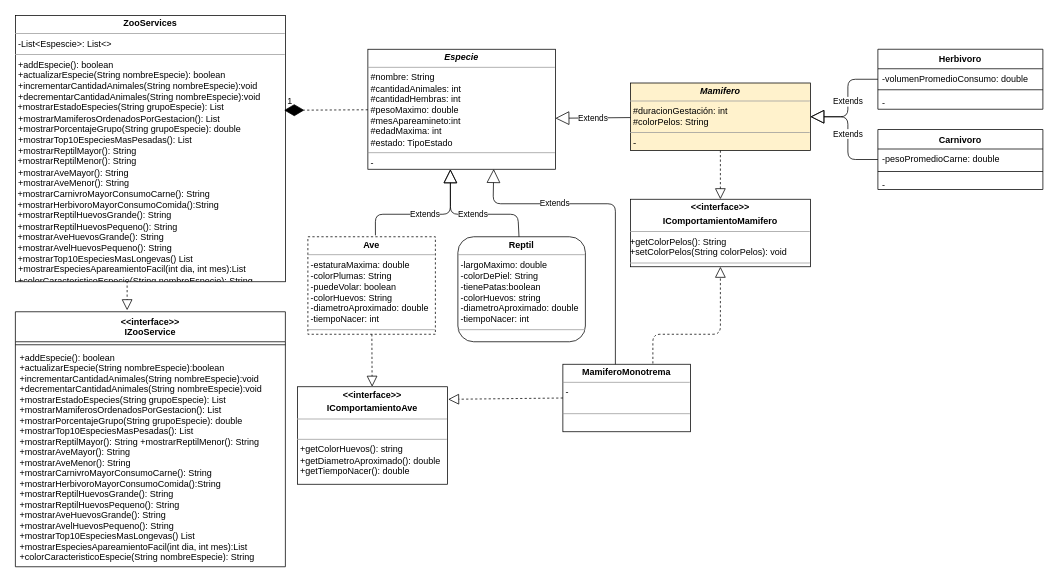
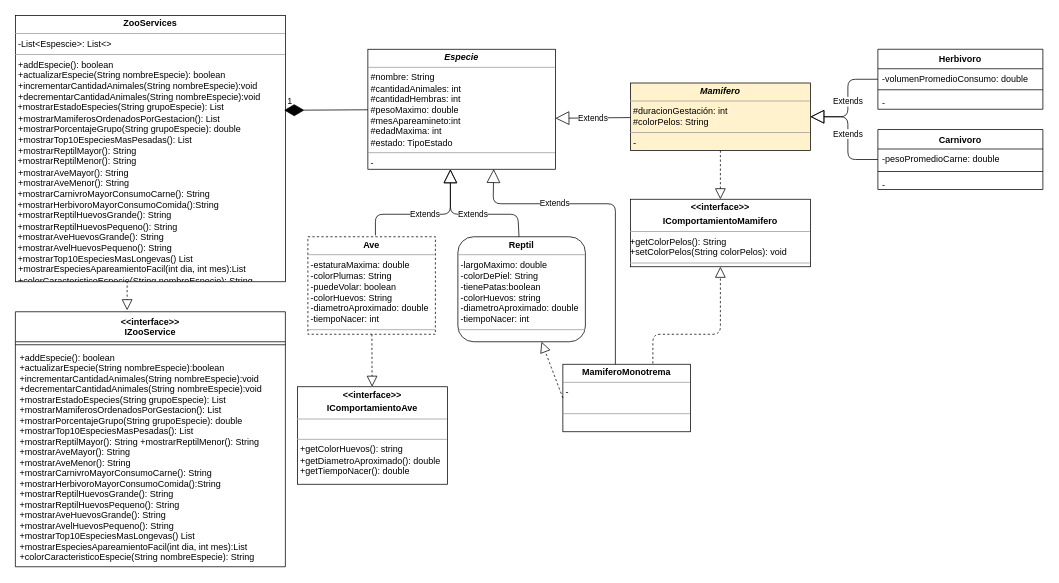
edge "Especie #nombre: String #cantidadAnimales: int #cantidadHembras: int #pesoMaximo: double #mesApareamineto:int #edadMaxima: int #estado: TipoEstado -" -> "1": style dashed -> solid
edge "MamiferoMonotrema -" -> "<<interface>> IComportamientoAve +getColorHuevos(): string +getDiametroAproximado(): double +getTiempoNacer(): double": now "MamiferoMonotrema -" -> "Reptil -largoMaximo: double -colorDePiel: String -tienePatas:boolean -colorHuevos: string -diametroAproximado: double -tiempoNacer: int"
